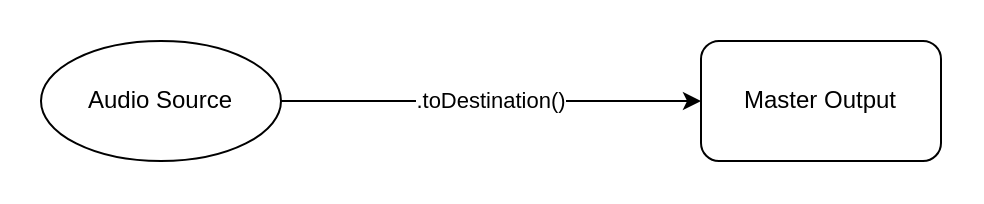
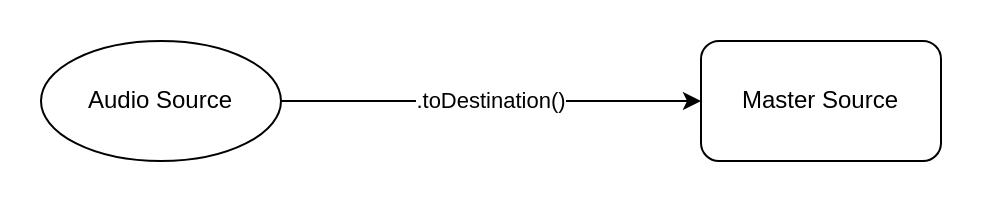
node "Master Output": label "Master Output" -> "Master Source"
